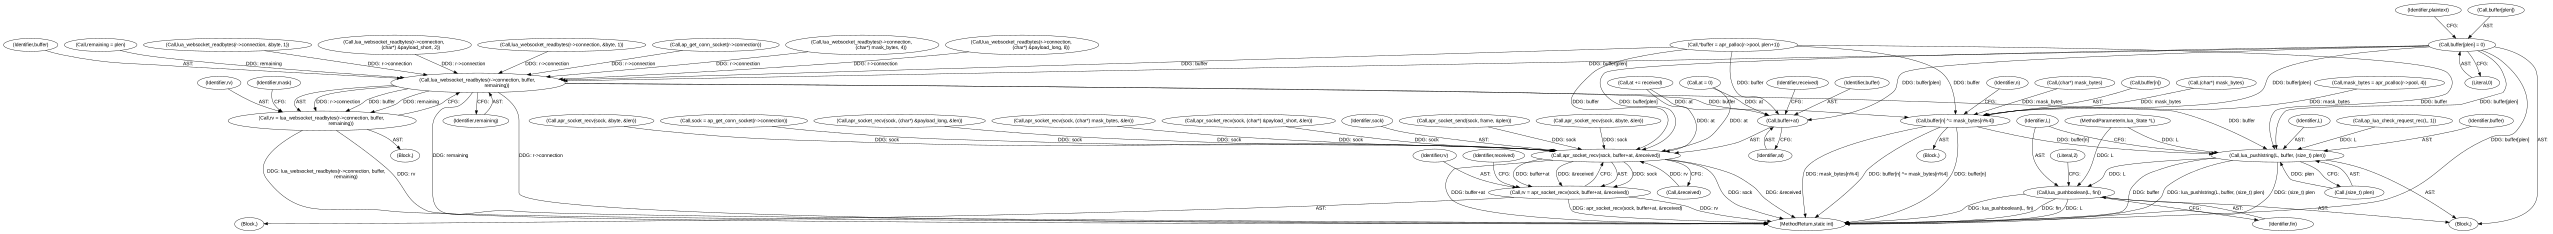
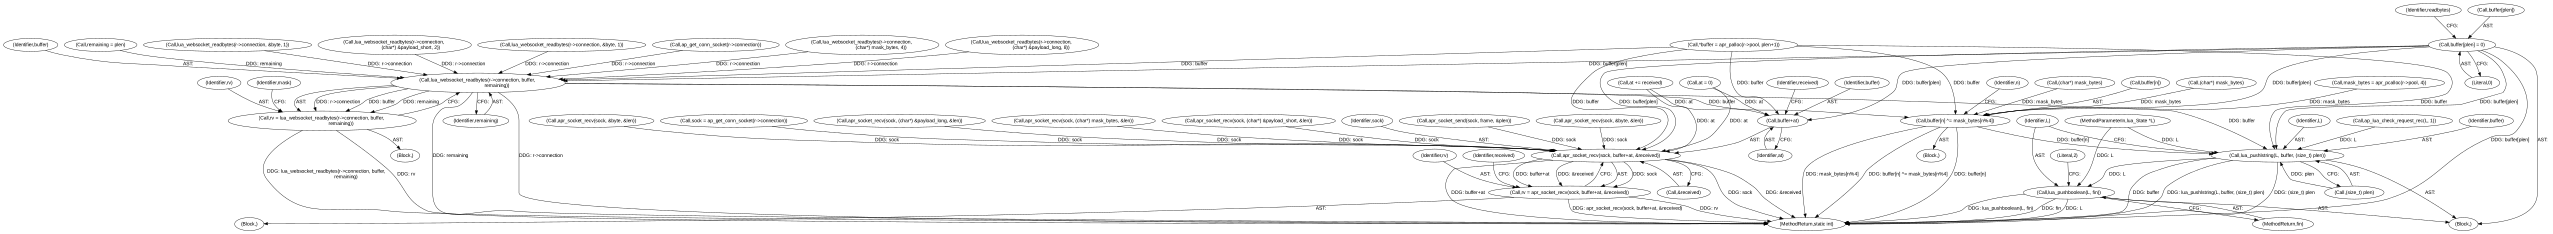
node "(Identifier,plaintext)": label "(Identifier,plaintext)" -> "(Identifier,readbytes)"
edge "(Call,&received)" -> "(Call,apr_socket_recv(sock, buffer+at, &received))": label "DDG: rv" -> "AST: "
node "(Identifier,fin)": label "(Identifier,fin)" -> "(MethodReturn,fin)"
